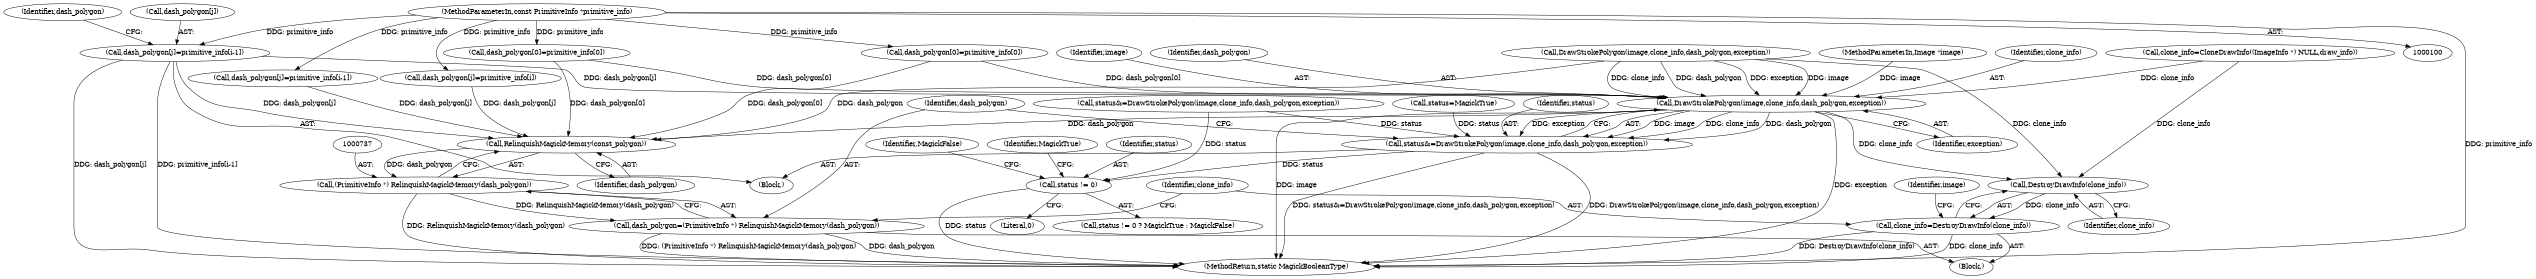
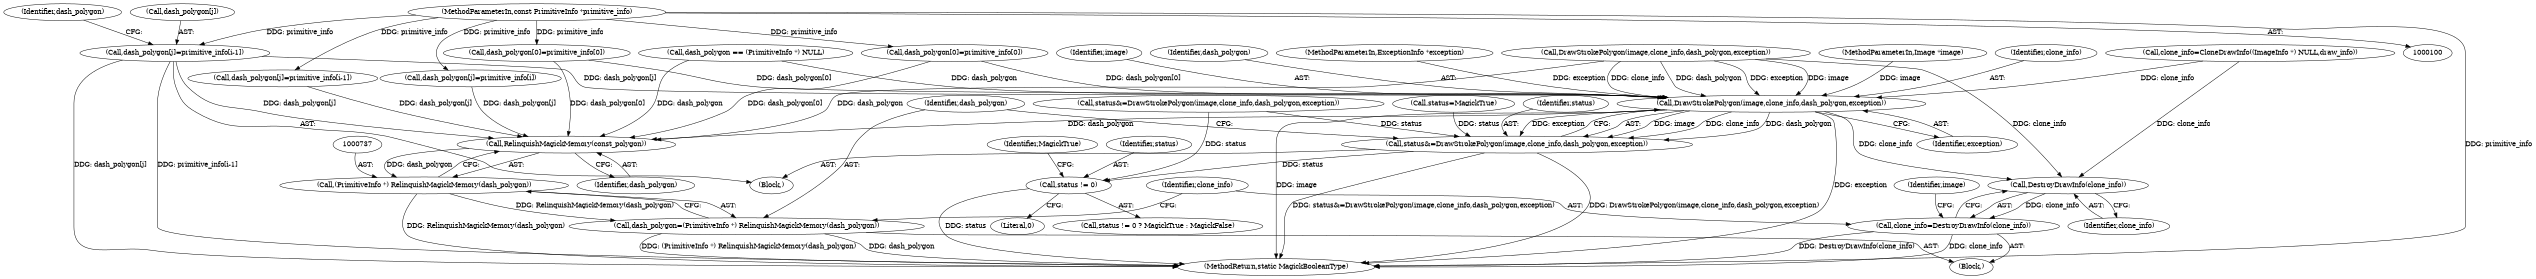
node "(Call,dash_polygon == (PrimitiveInfo *) NULL)": added
node "(MethodParameterIn,ExceptionInfo *exception)": added
node "(Identifier,MagickFalse)": removed
